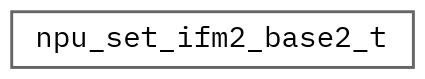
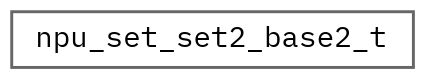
node "npu_set_ifm2_base2_t": label "npu_set_ifm2_base2_t" -> "npu_set_set2_base2_t"
